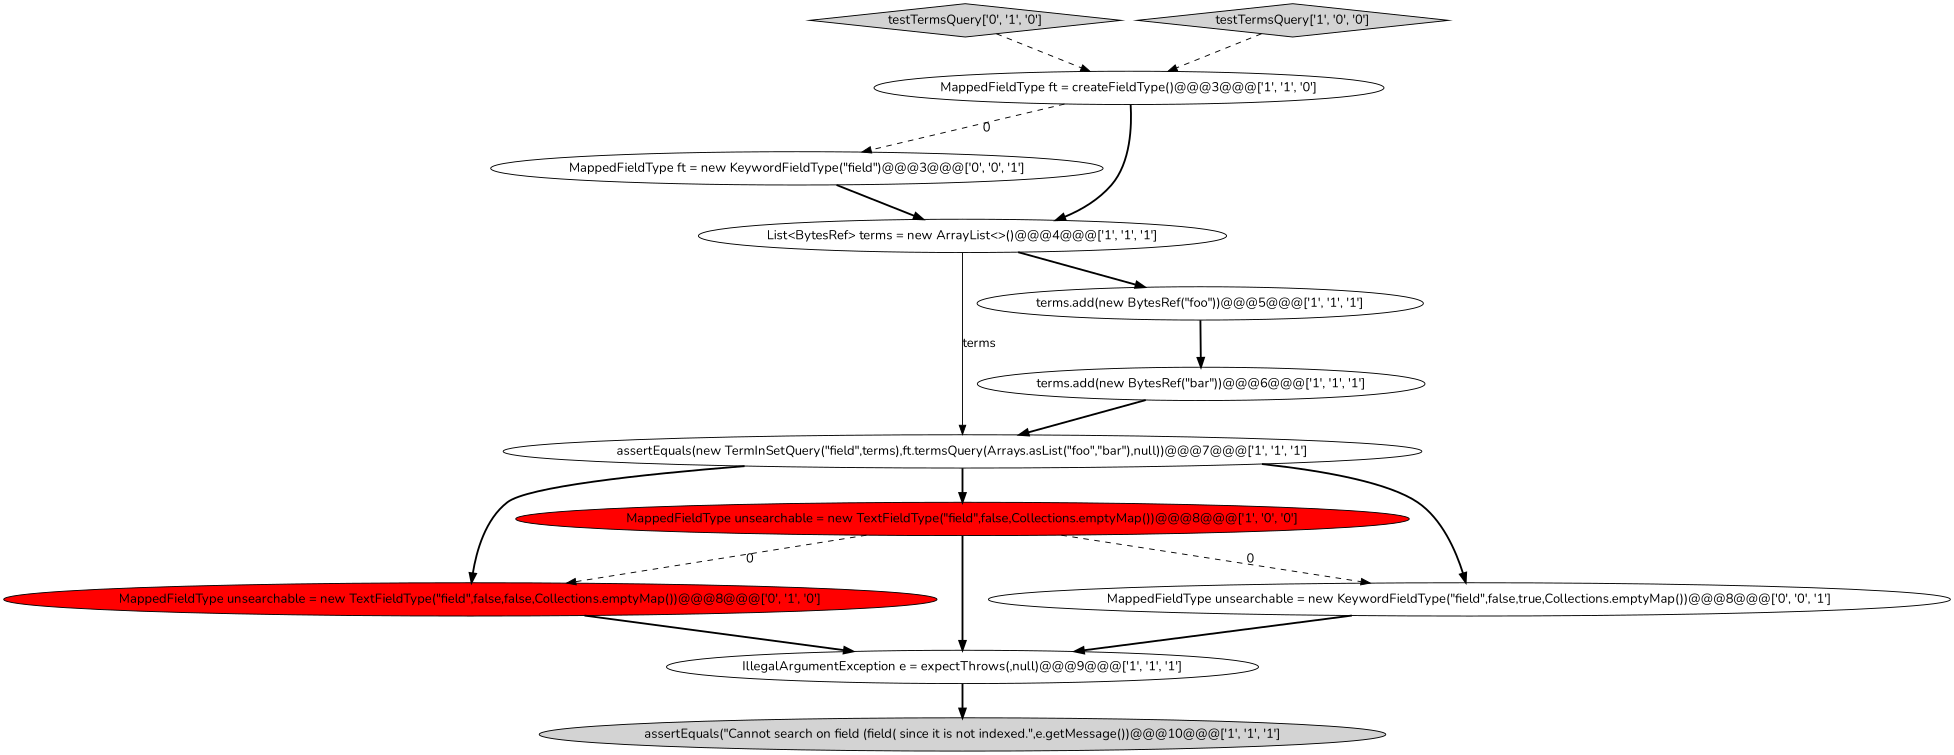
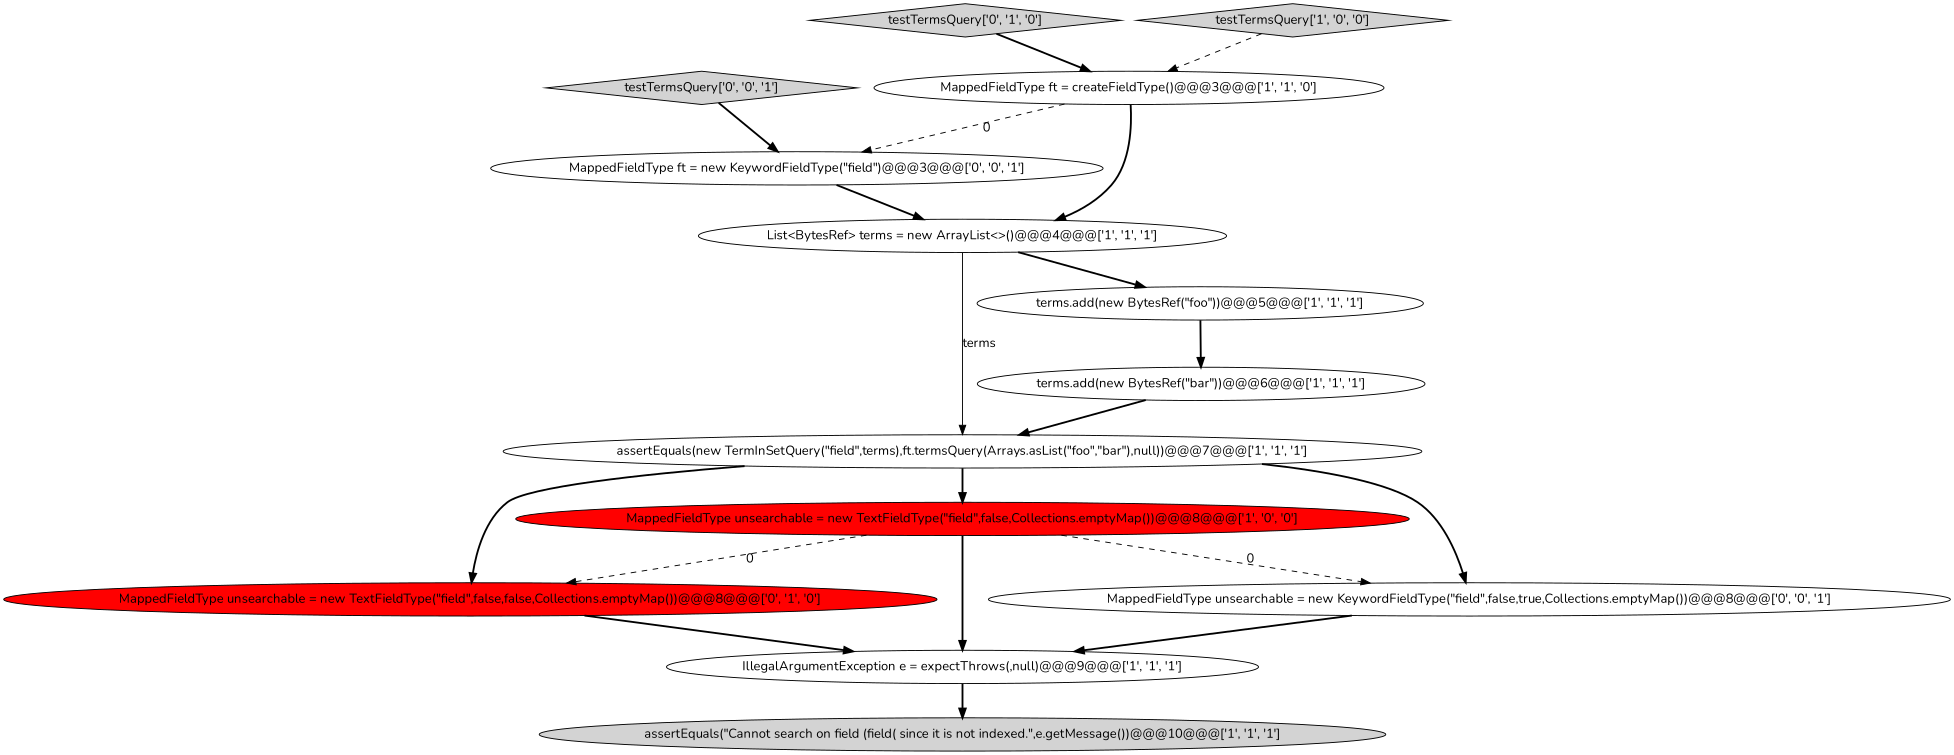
edge "testTermsQuery['0', '1', '0']" -> "MappedFieldType ft = createFieldType()@@@3@@@['1', '1', '0']": style dashed -> bold
node "testTermsQuery['0', '0', '1']": added
